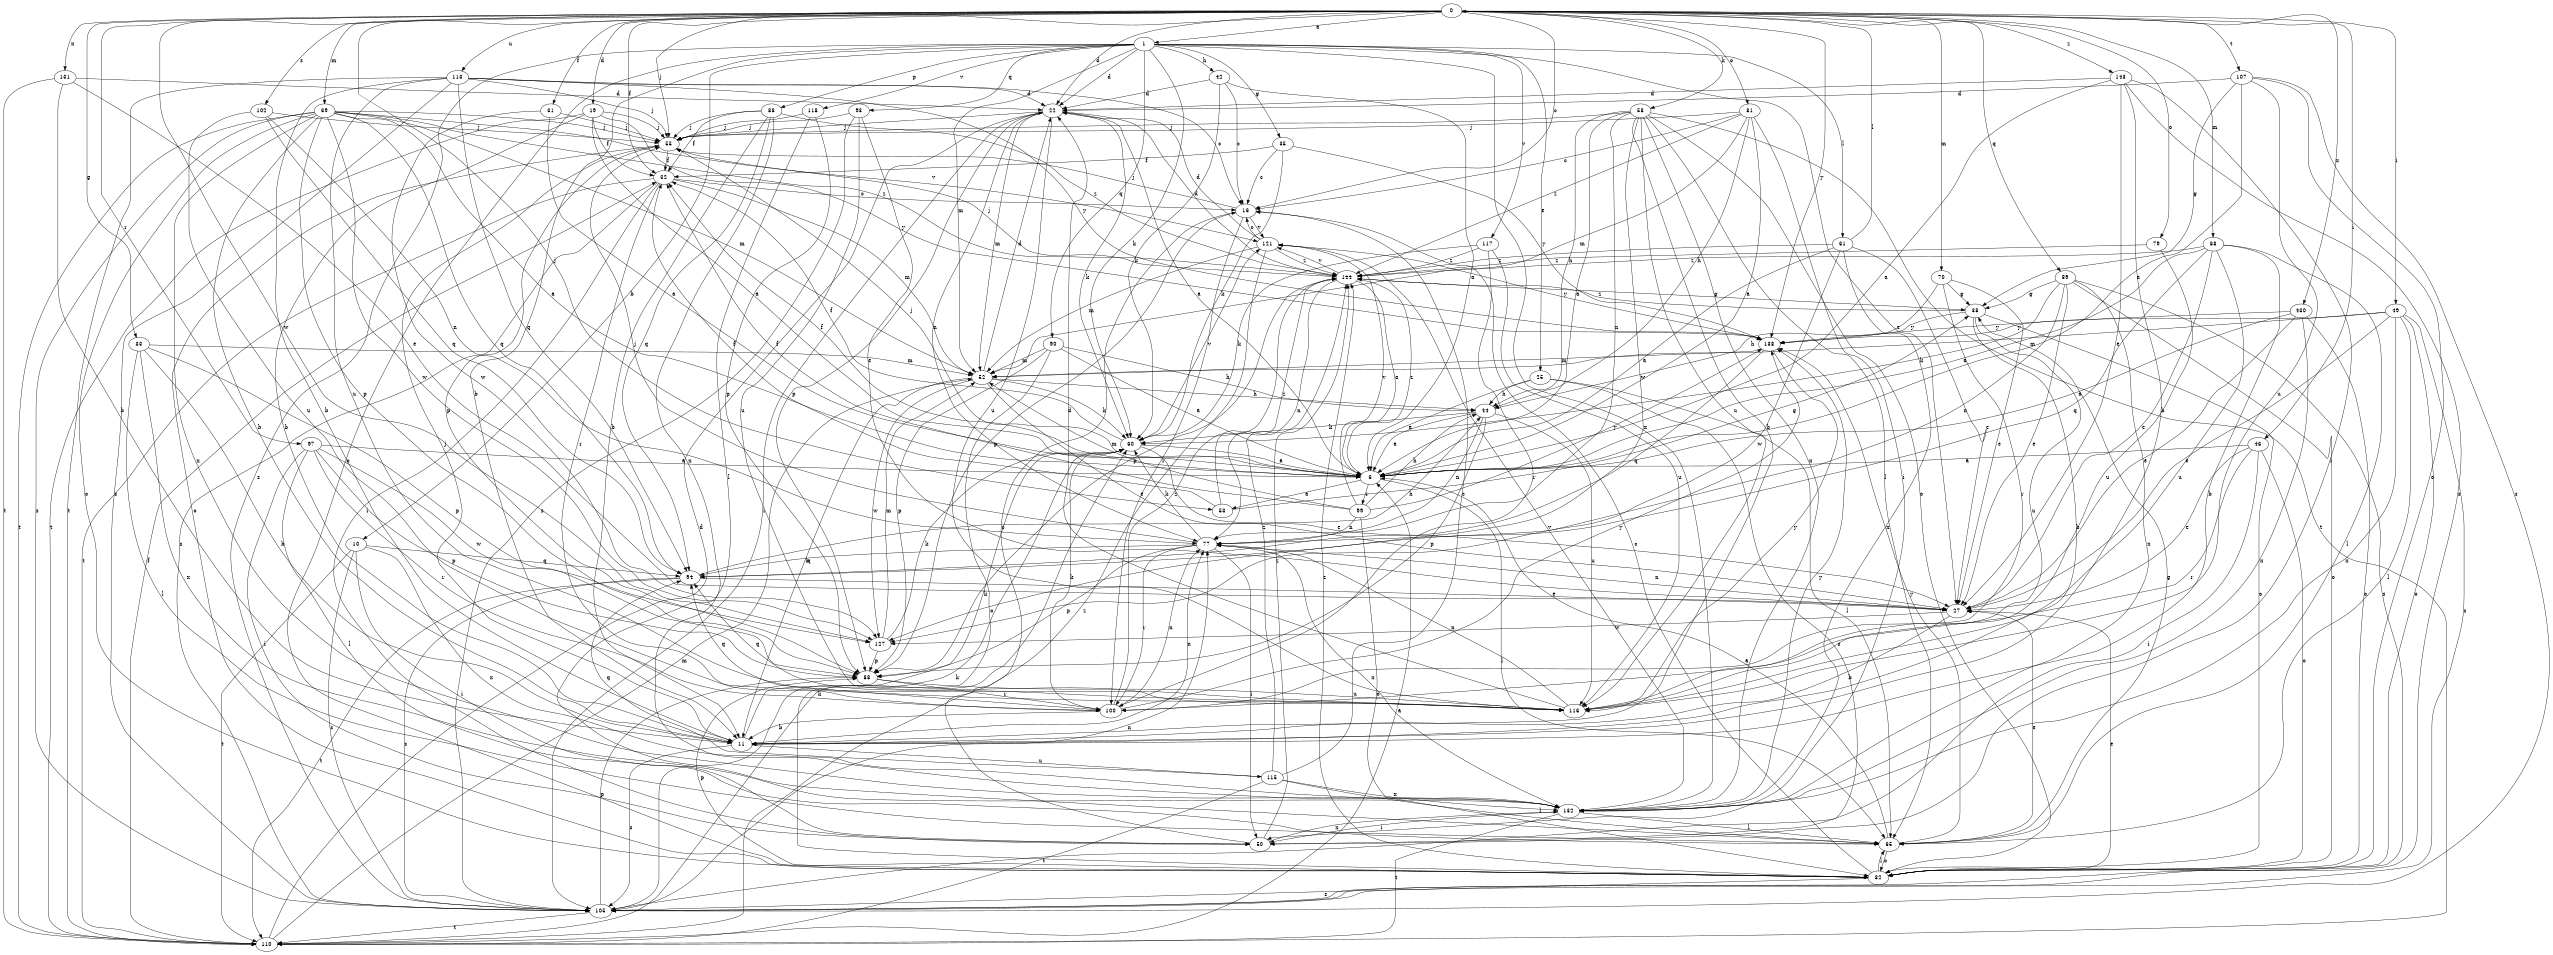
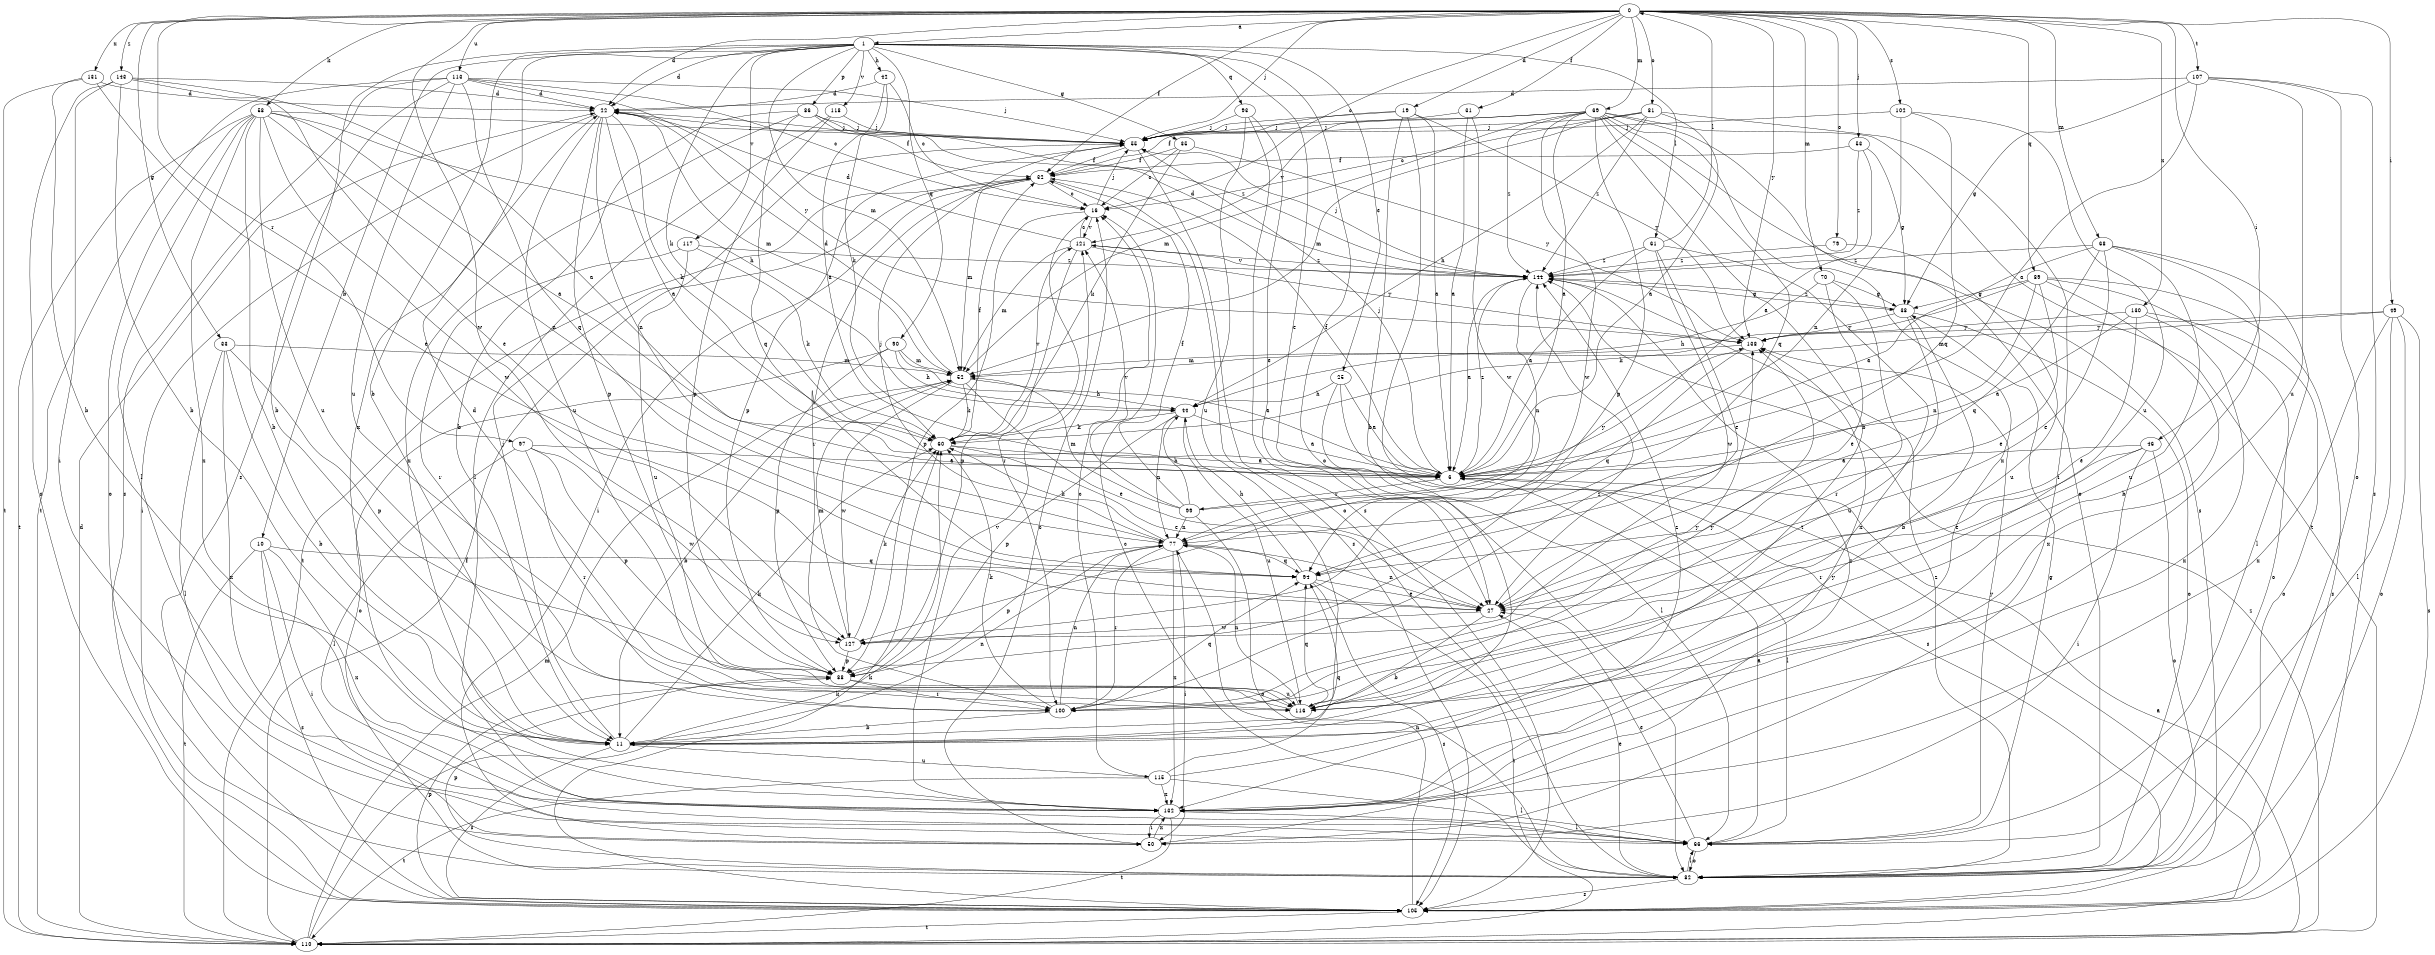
node "430": label "430" -> "130"
edge "49" -> "27": removed, label "e"
edge "6" -> "53": reversed
edge "138" -> "116": reversed
edge "97" -> "50": removed, label "i"
node "65": label "65" -> "66"
